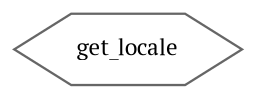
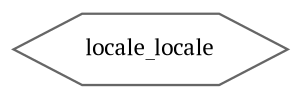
node "get_locale": label "get_locale" -> "locale_locale"
